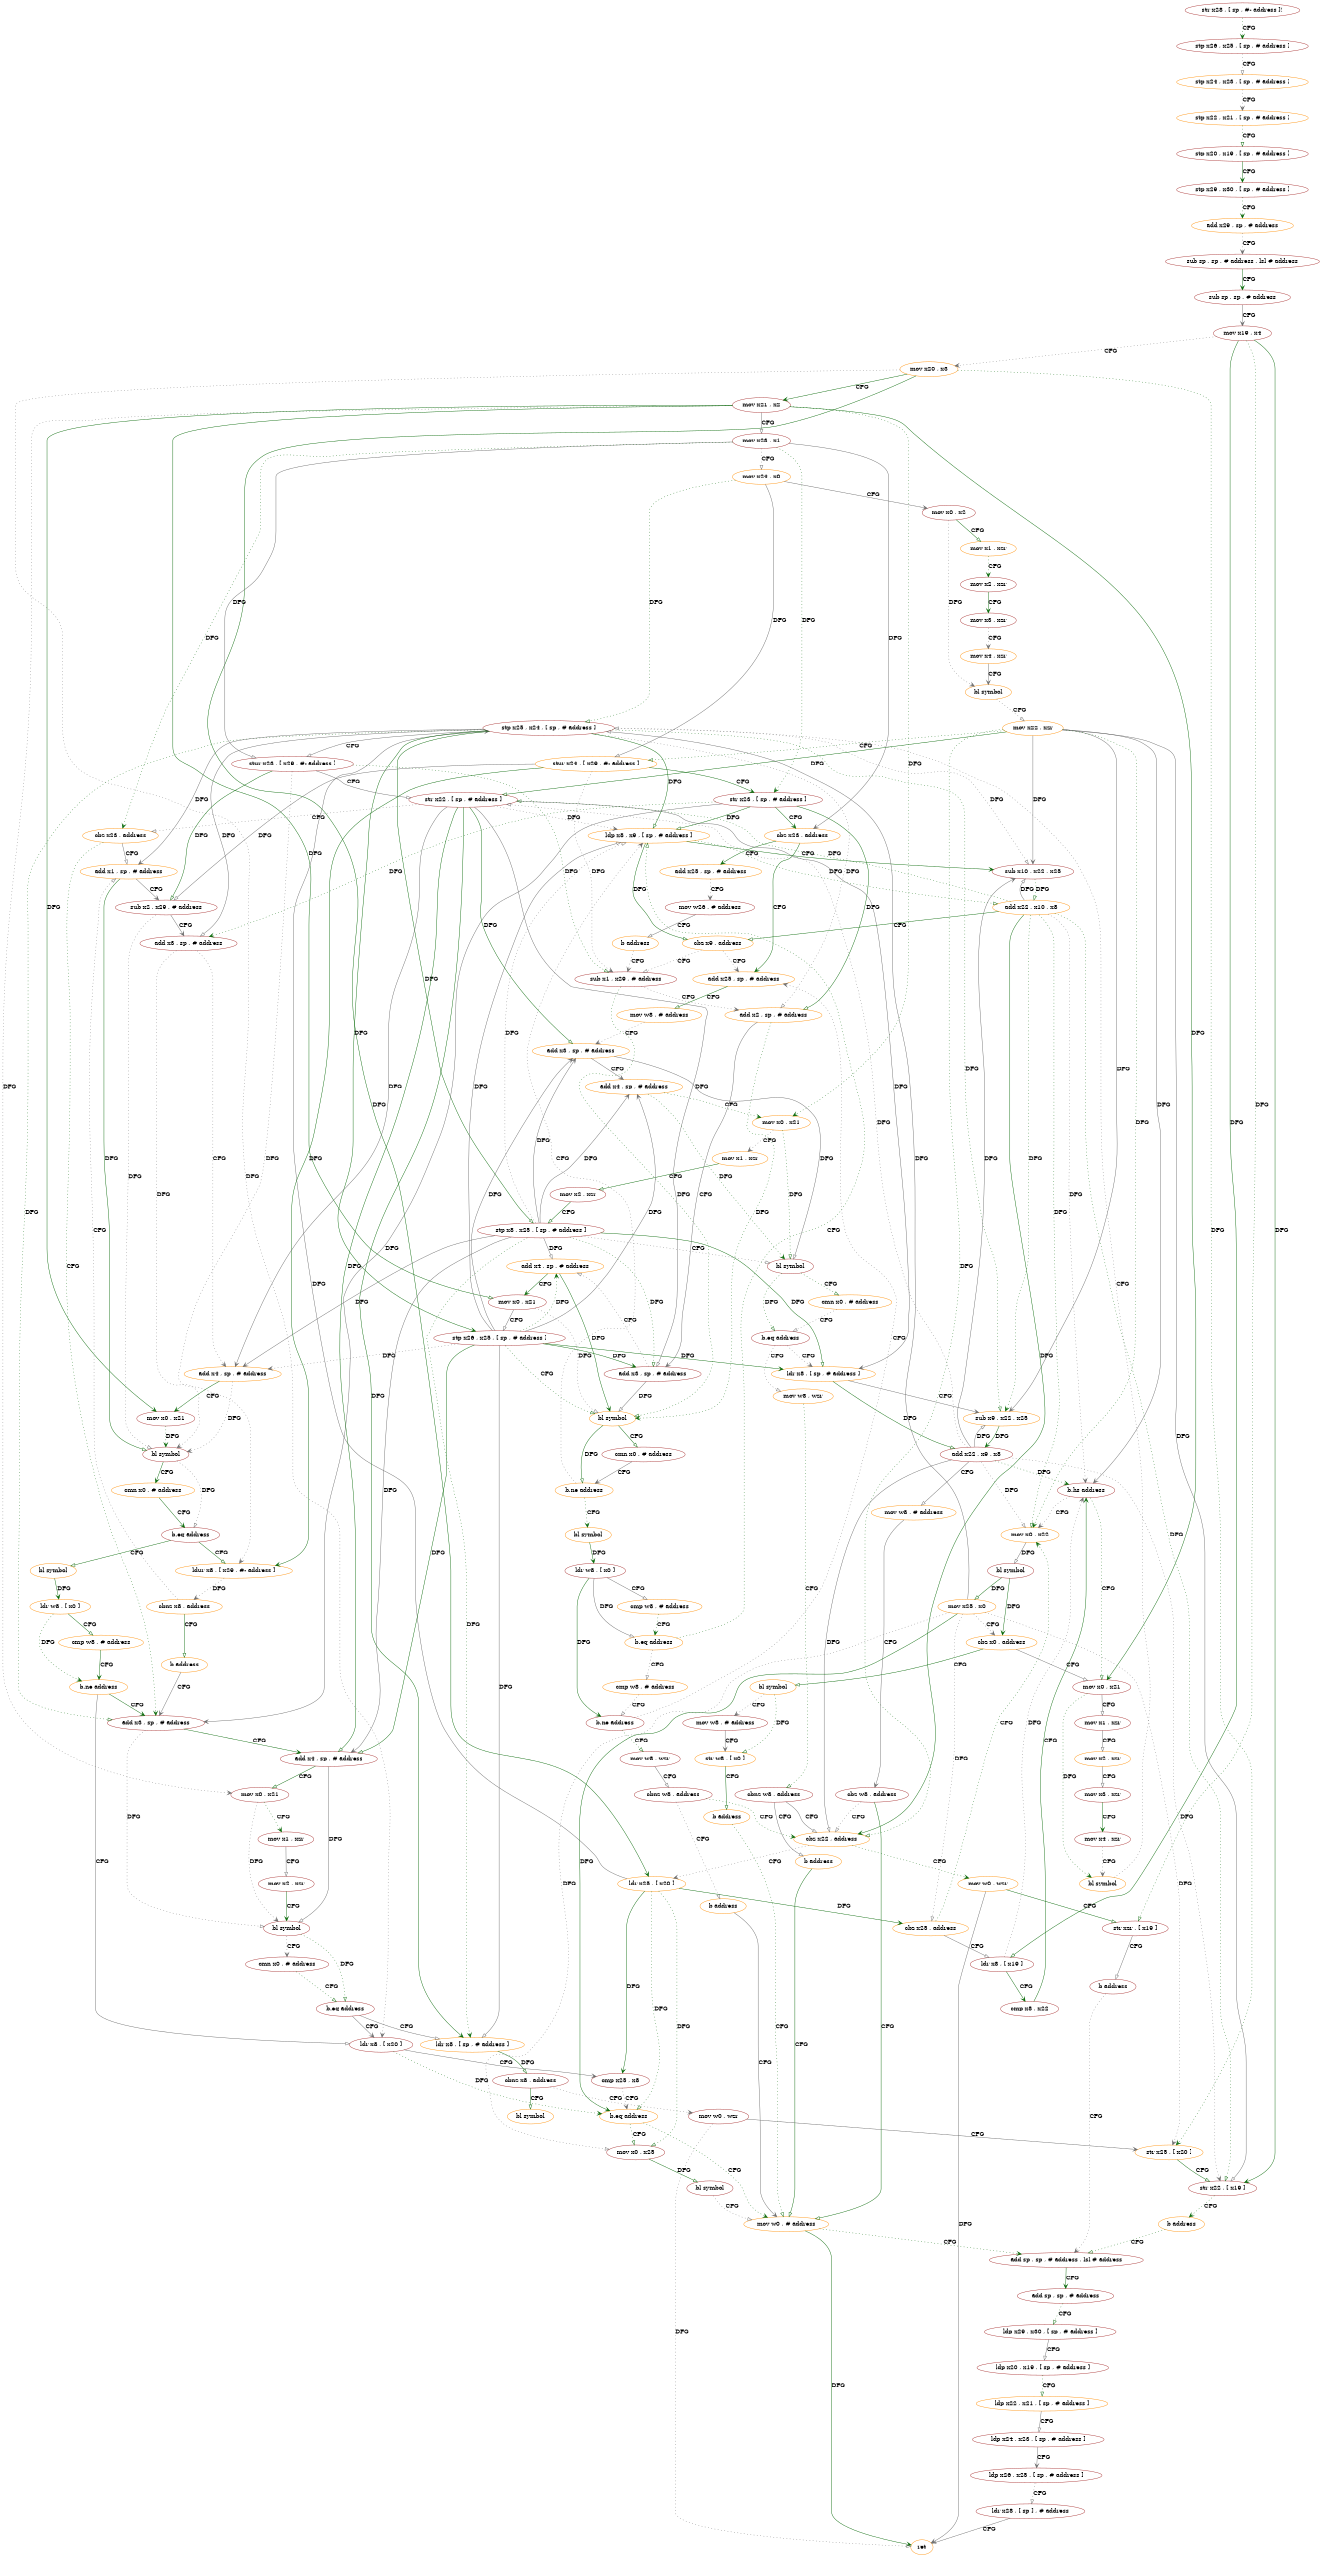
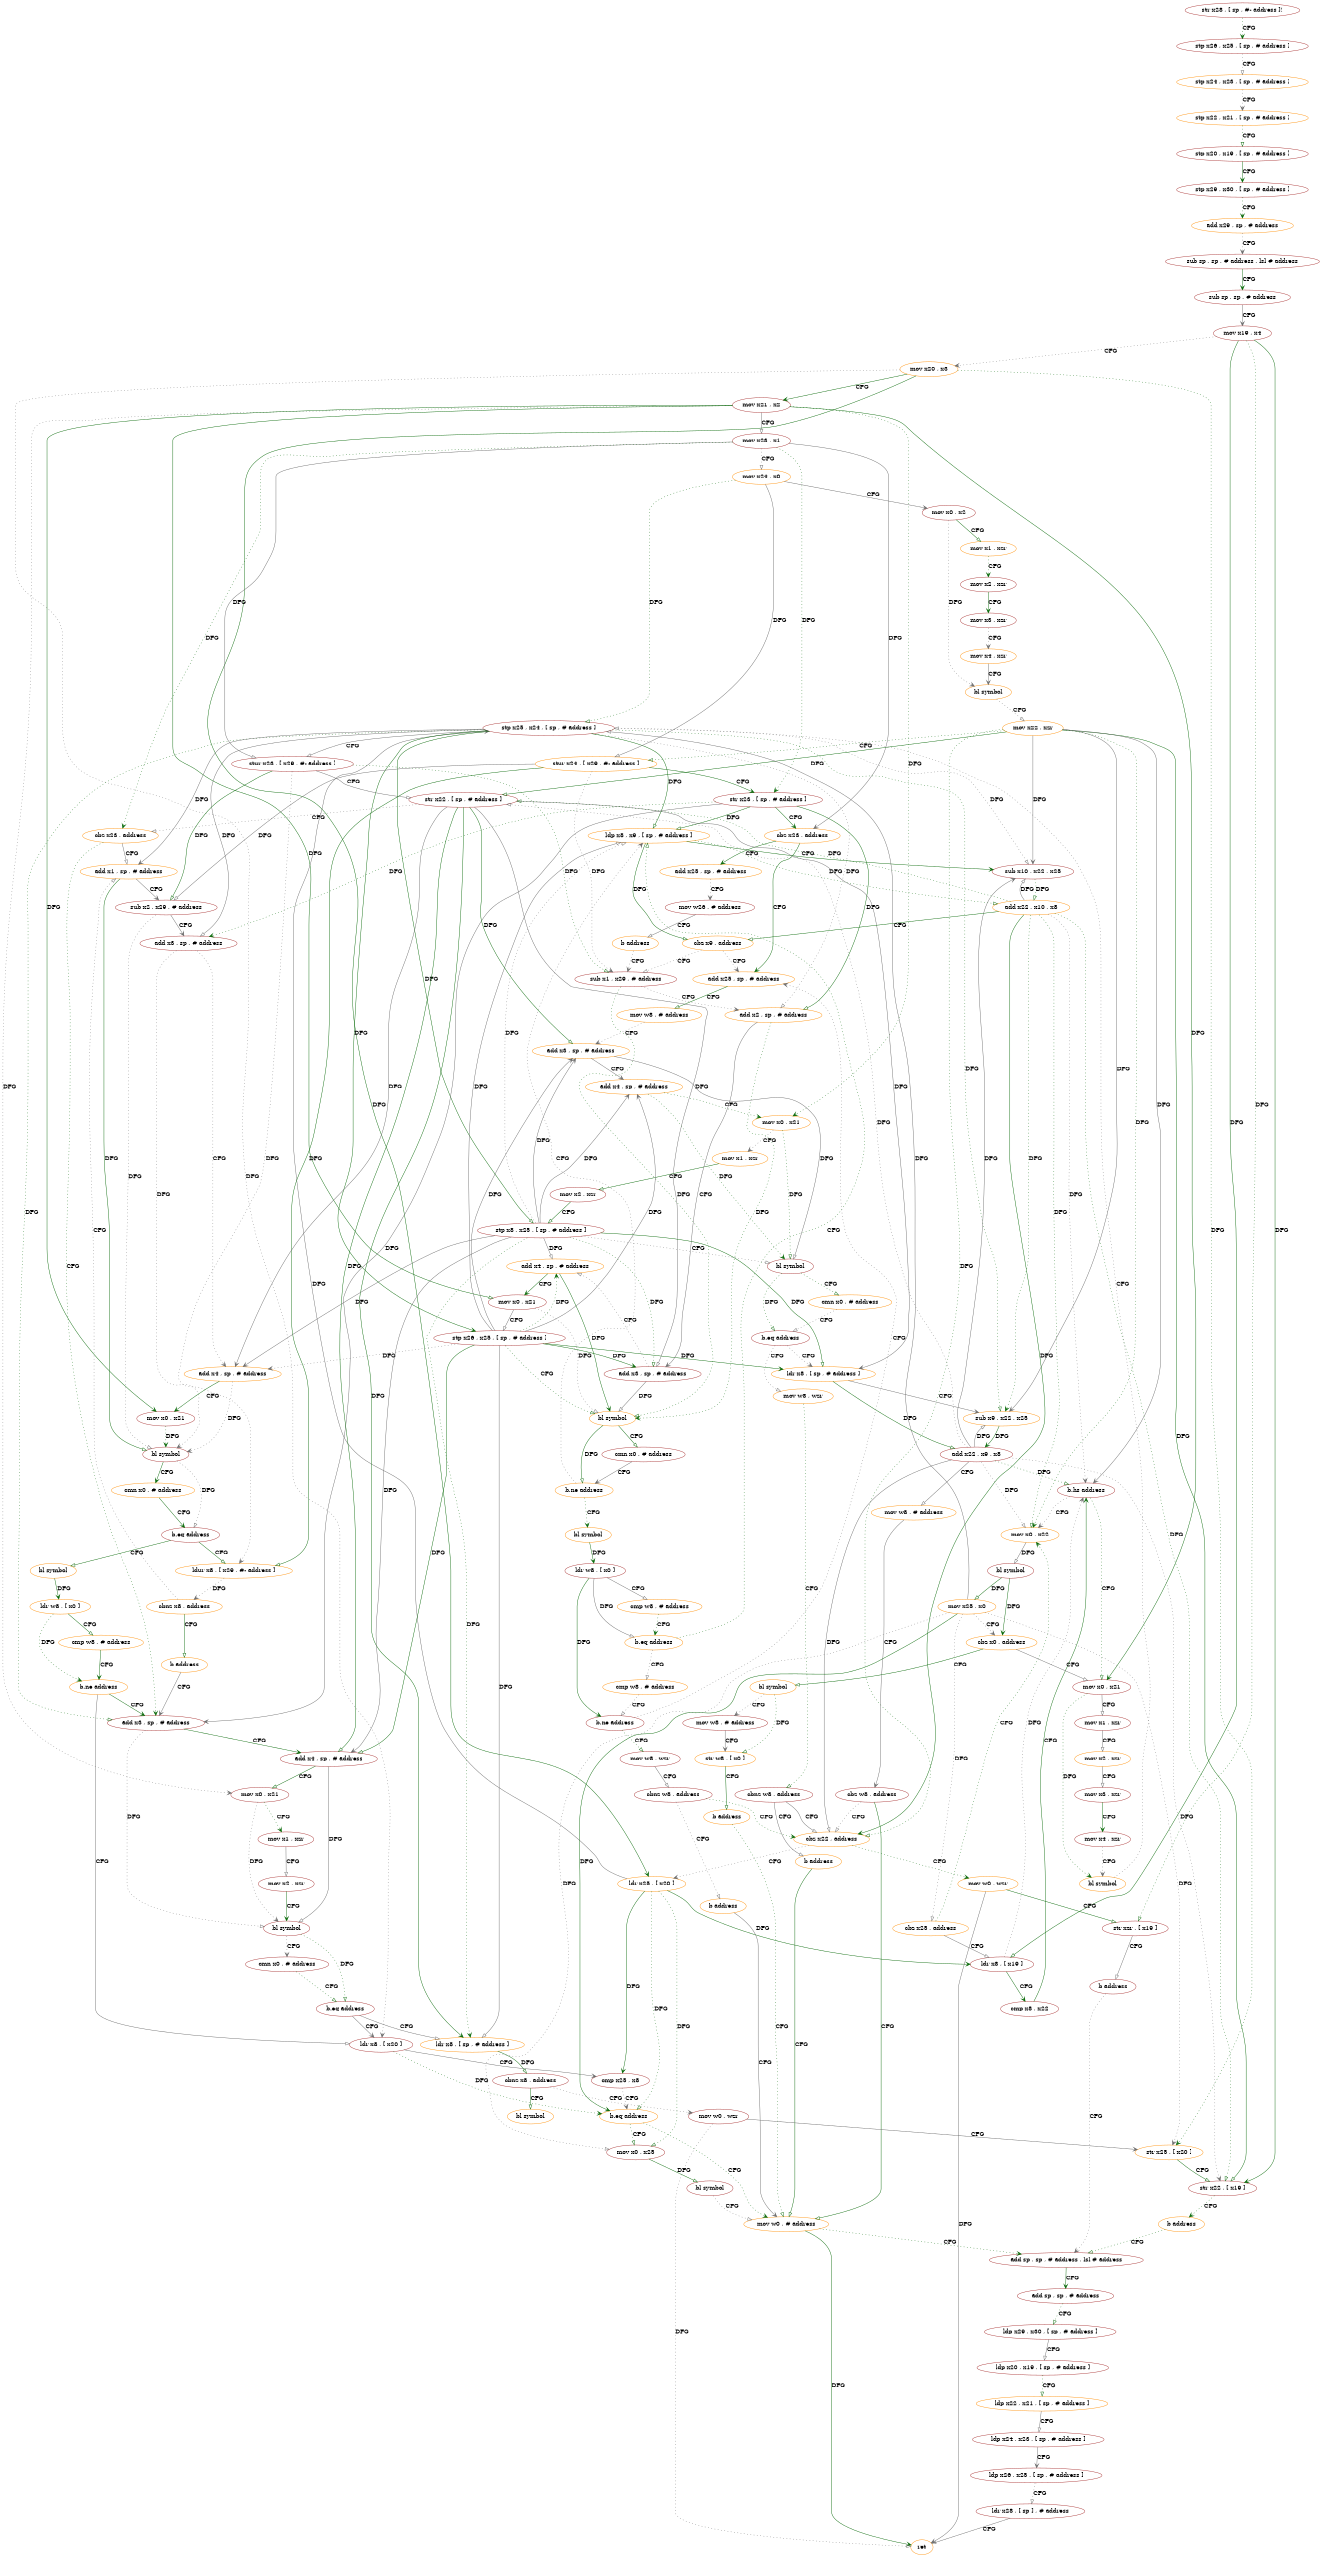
edge "str x22 , [ sp , # address ]" -> "ldp x8 , x9 , [ sp , # address ]": removed, label "DFG"
edge "stur x24 , [ x29 , #- address ]" -> "ldur x8 , [ x29 , #- address ]": arrowhead vee -> onormal
edge "mov x22 , xzr" -> "str x22 , [ x19 ]": color gray40 -> darkgreen
edge "add x22 , x9 , x8" -> "b.hs address": arrowhead vee -> onormal
edge "ldr x25 , [ x20 ]" -> "cbz x25 , address": now "ldr x25 , [ x20 ]" -> "ldr x8 , [ x19 ]"
